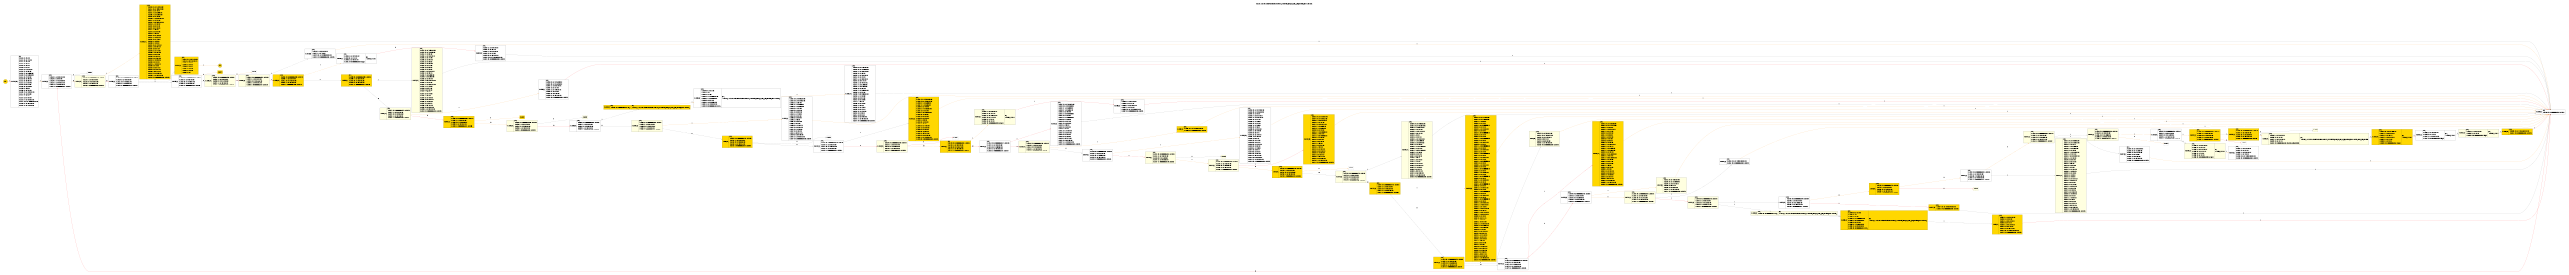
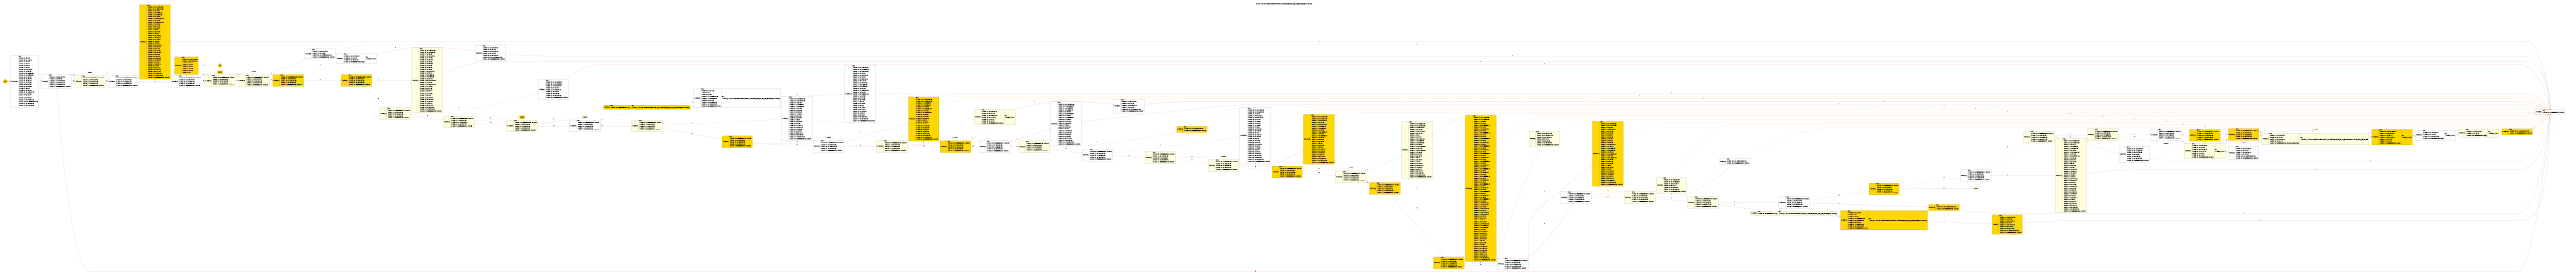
node "0x40158d [28]": fillcolor gold -> lightyellow
